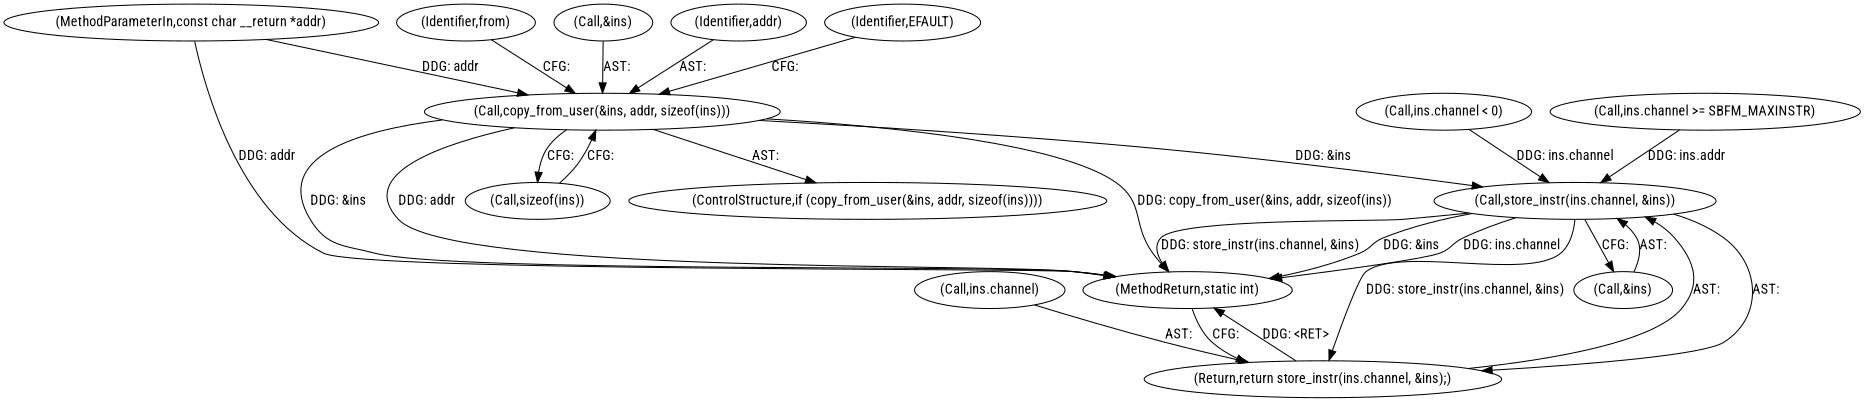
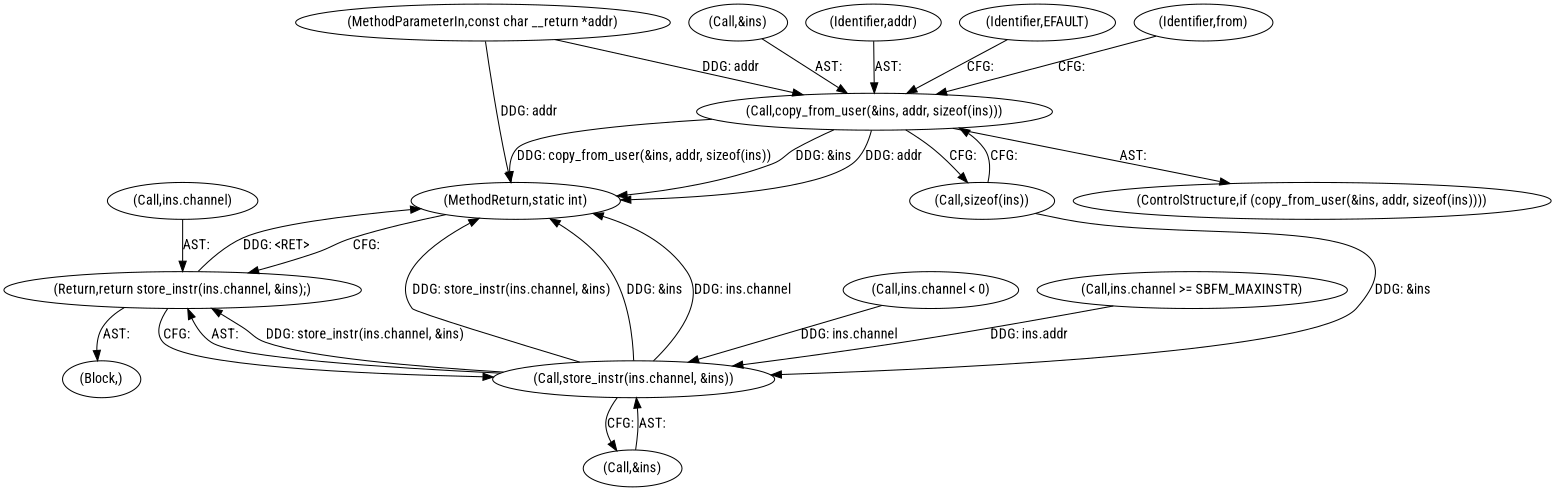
edge "(Call,copy_from_user(&ins, addr, sizeof(ins)))" -> "(Call,store_instr(ins.channel, &ins))": now "(Call,sizeof(ins))" -> "(Call,store_instr(ins.channel, &ins))"
edge "(Return,return store_instr(ins.channel, &ins);)" -> "(Call,store_instr(ins.channel, &ins))": label "AST: " -> "CFG: "
node "(Block,)": added
